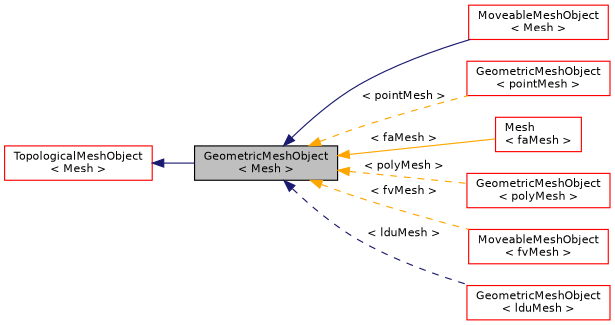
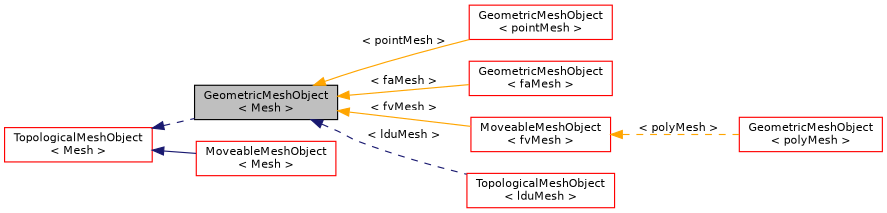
edge "MoveableMeshObject < Mesh >" -> "GeometricMeshObject < Mesh >": now "MoveableMeshObject < Mesh >" -> "TopologicalMeshObject < Mesh >"
edge "GeometricMeshObject < pointMesh >" -> "GeometricMeshObject < Mesh >": style dashed -> solid
node "Mesh < faMesh >": label "Mesh < faMesh >" -> "GeometricMeshObject < faMesh >"
edge "GeometricMeshObject < Mesh >" -> "TopologicalMeshObject < Mesh >": style solid -> dashed
edge "GeometricMeshObject < polyMesh >" -> "GeometricMeshObject < Mesh >": now "GeometricMeshObject < polyMesh >" -> "MoveableMeshObject < fvMesh >"
edge "MoveableMeshObject < fvMesh >" -> "GeometricMeshObject < Mesh >": style dashed -> solid
node "GeometricMeshObject < lduMesh >": label "GeometricMeshObject < lduMesh >" -> "TopologicalMeshObject < lduMesh >"
